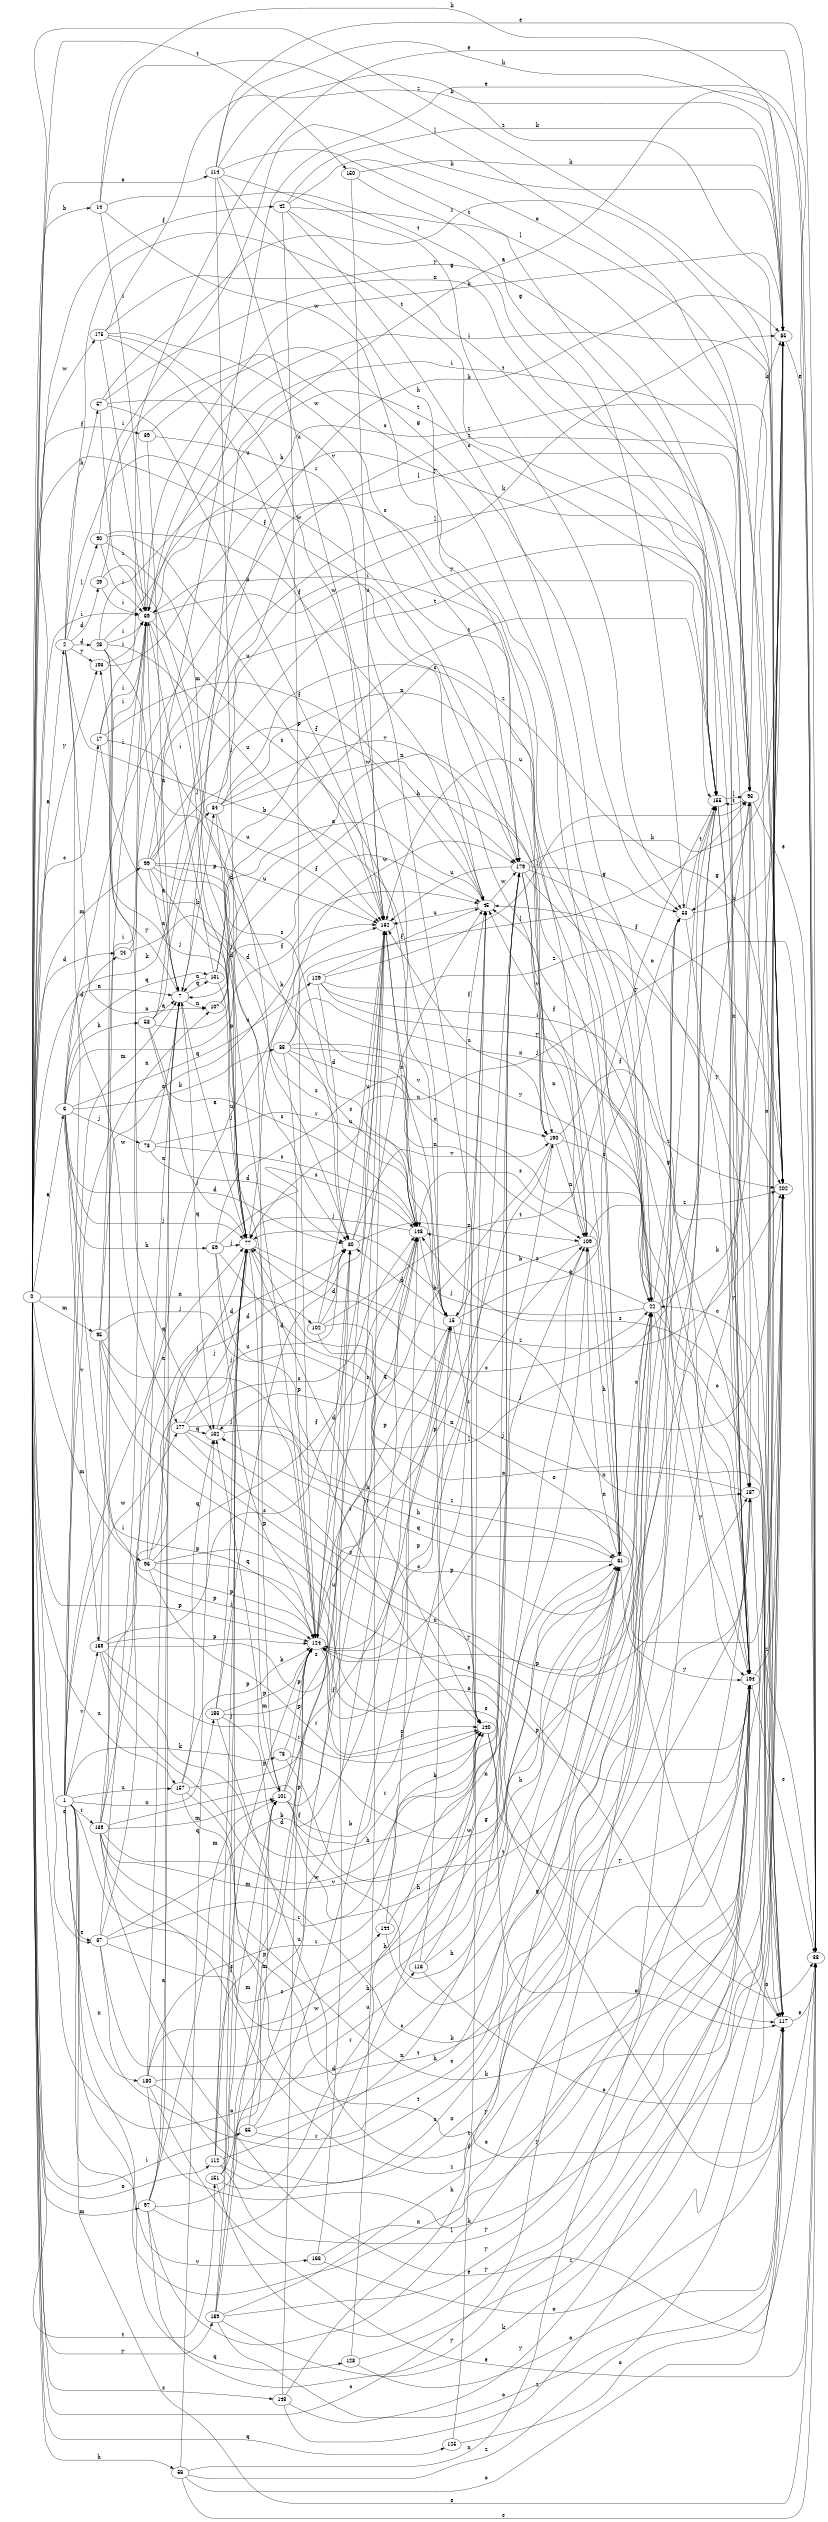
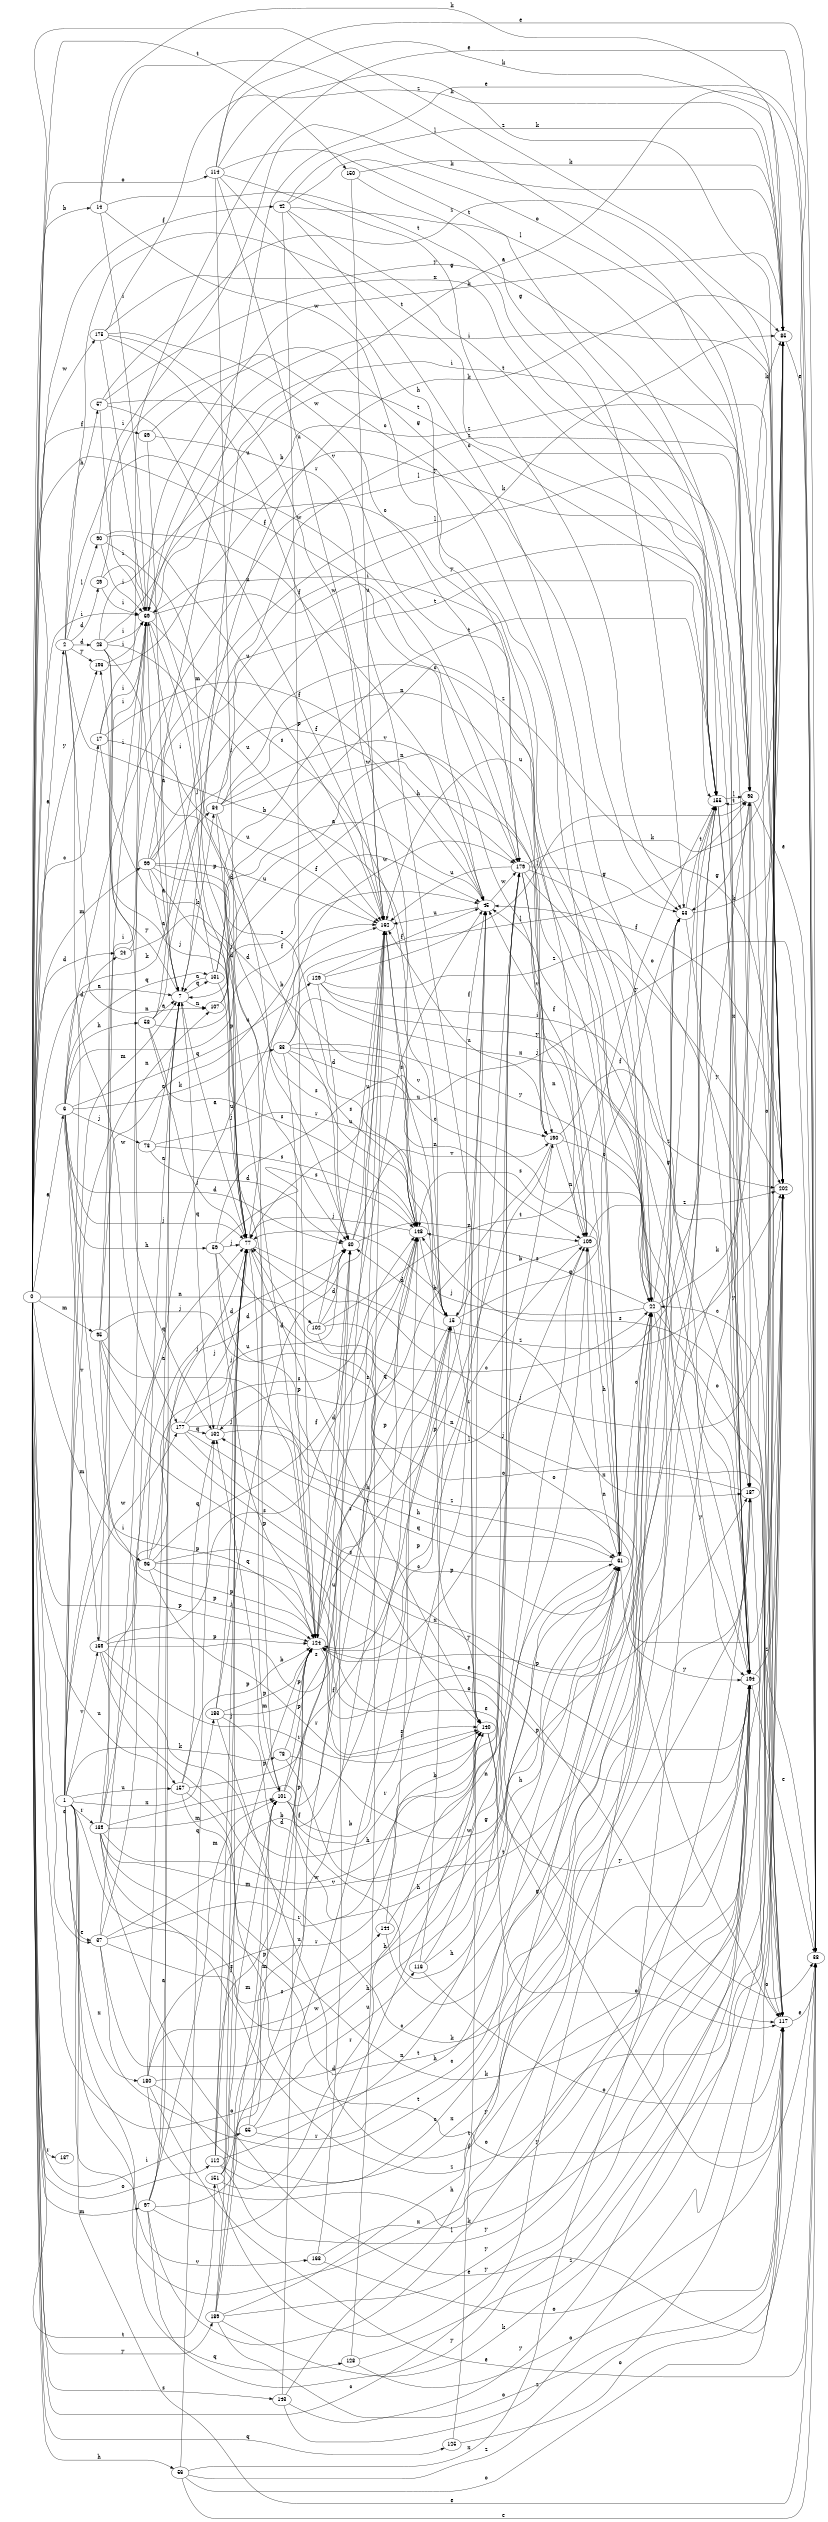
node "137": added
